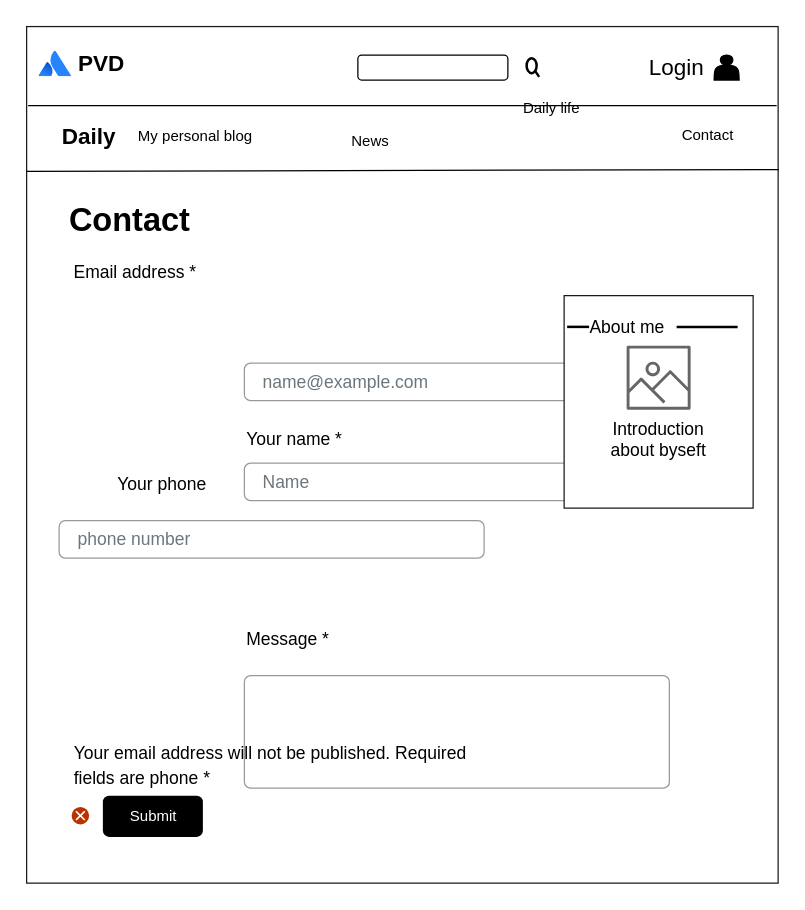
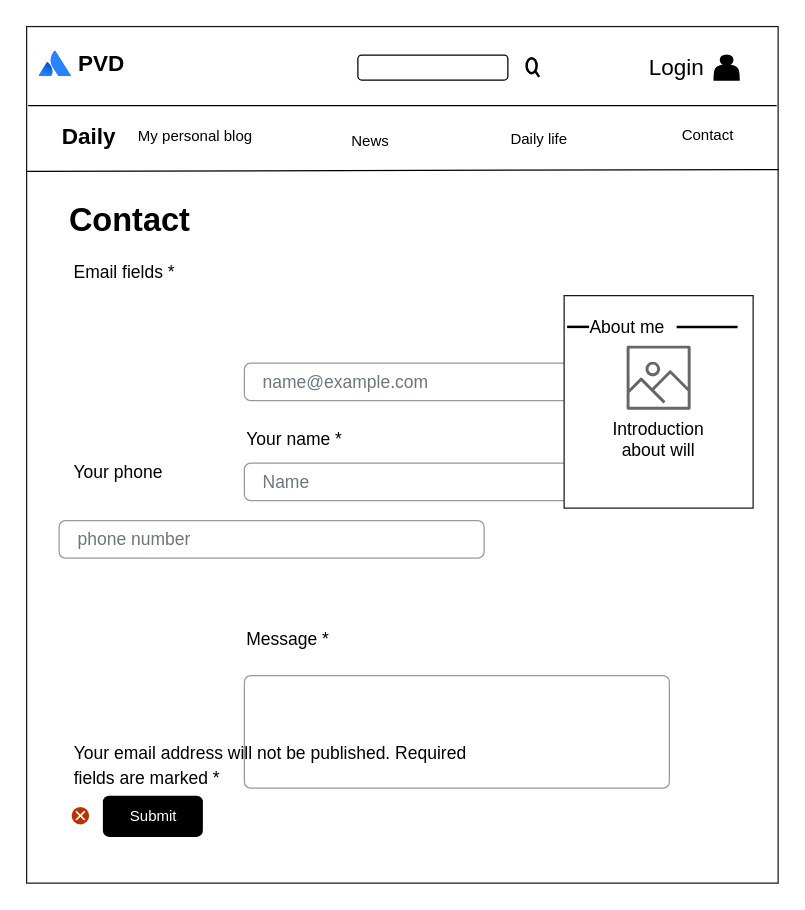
node "Daily life": moved (552, 108) -> (539, 139)
node "Email address *": label "Email address *" -> "Email fields *"
node "Introduction about byseft": label "Introduction about byseft" -> "Introduction about will"
node "Your phone": moved (278, 483) -> (234, 471)
node "Your email address will not be published. Required fields are phone *": label "Your email address will not be published. Required fields are phone *" -> "Your email address will not be published. Required fields are marked *"
